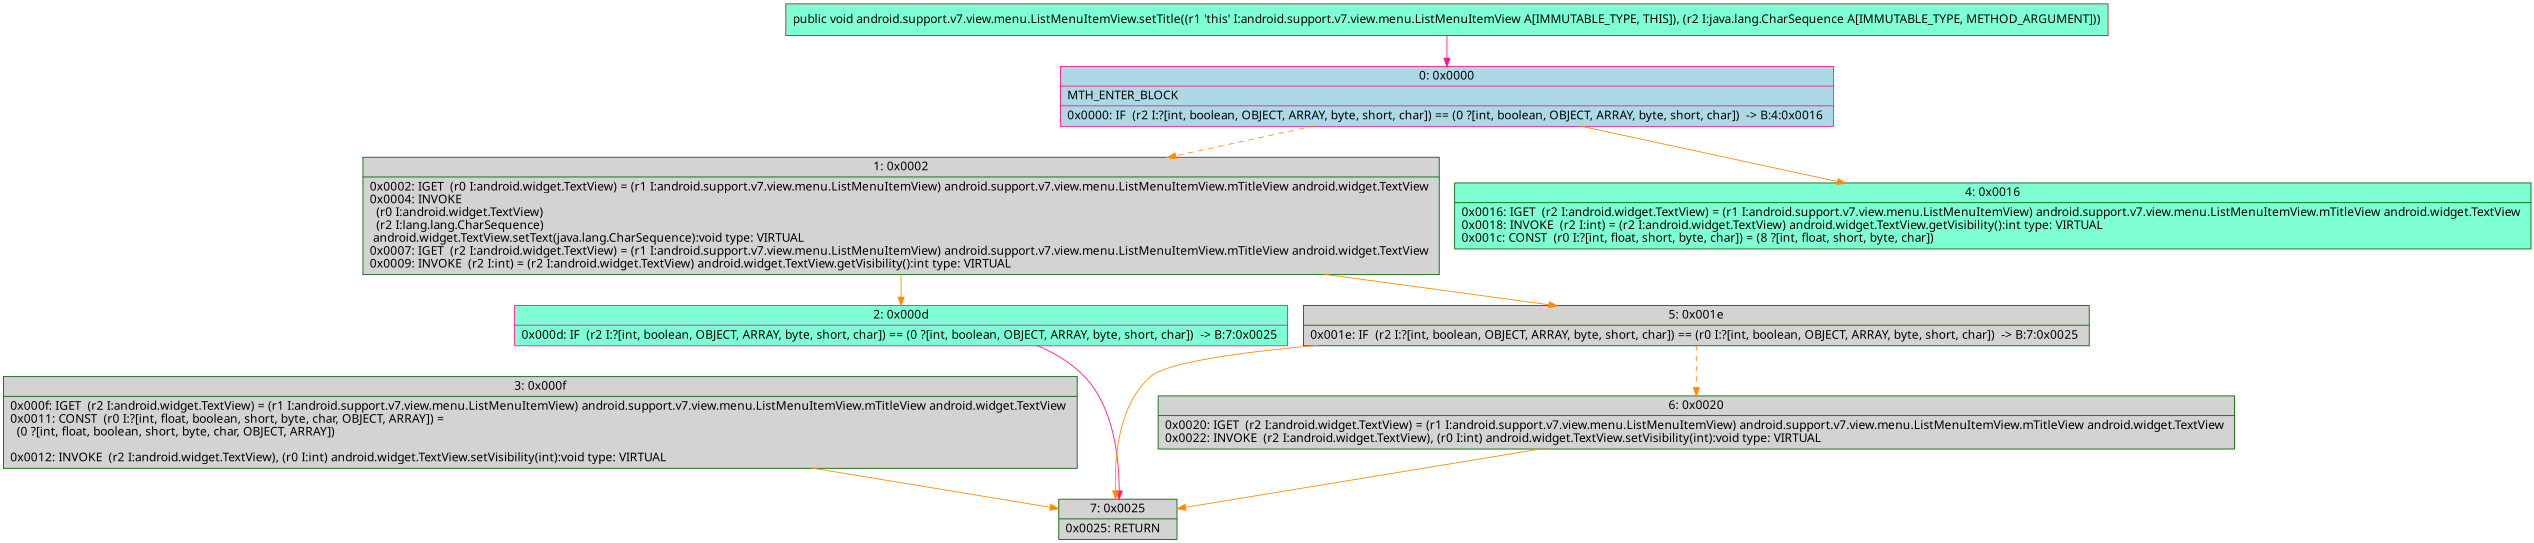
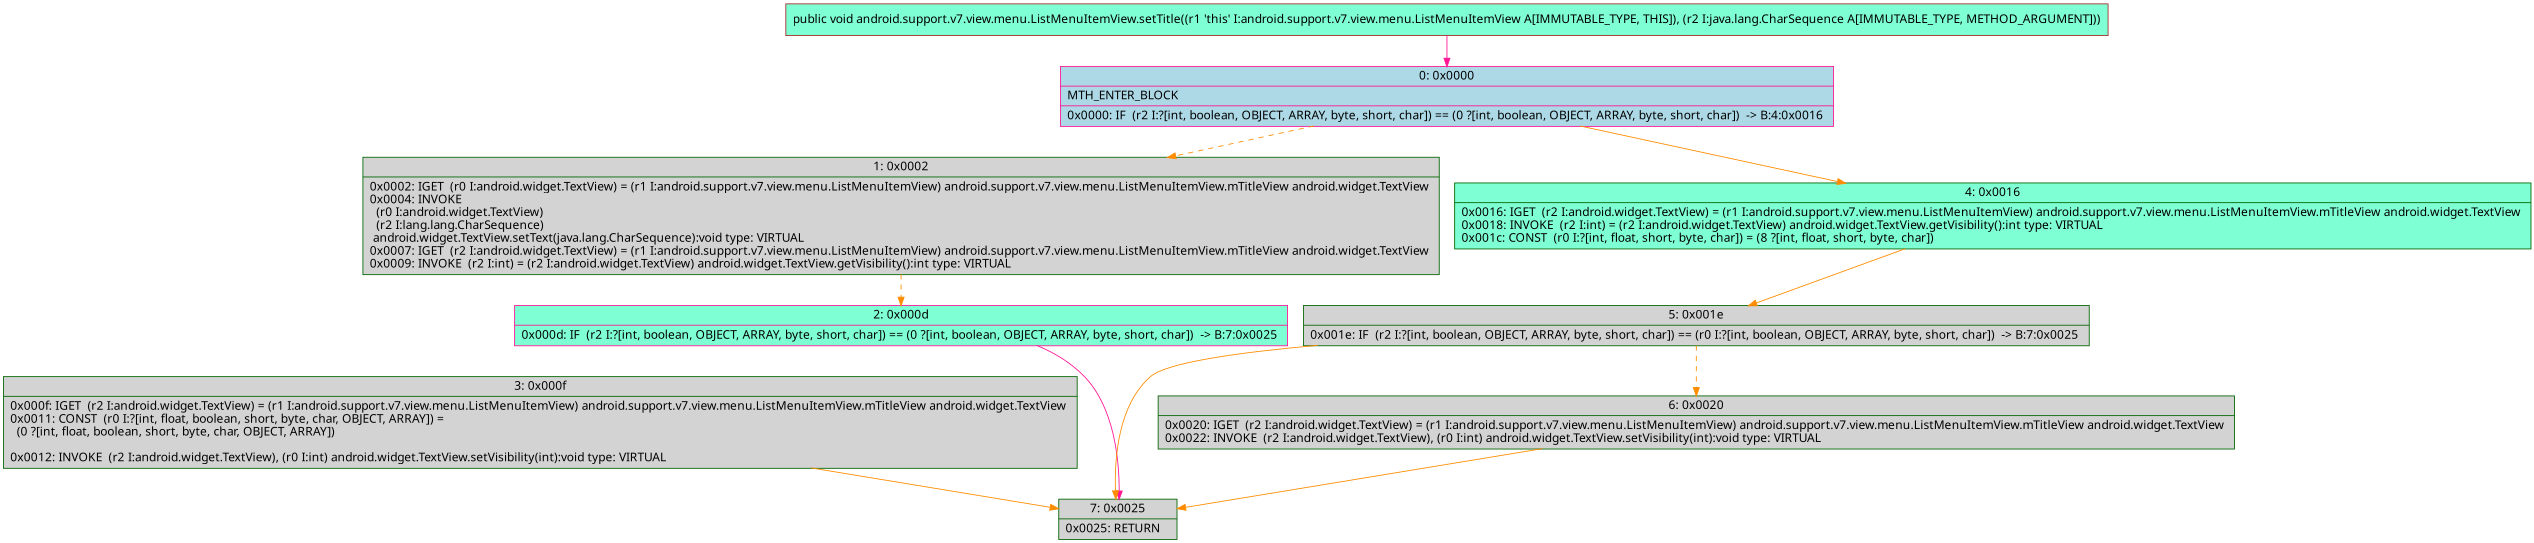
edge "1: 0x0002" -> "2: 0x000d": style solid -> dashed
edge "1: 0x0002" -> "5: 0x001e": now "4: 0x0016" -> "5: 0x001e"
